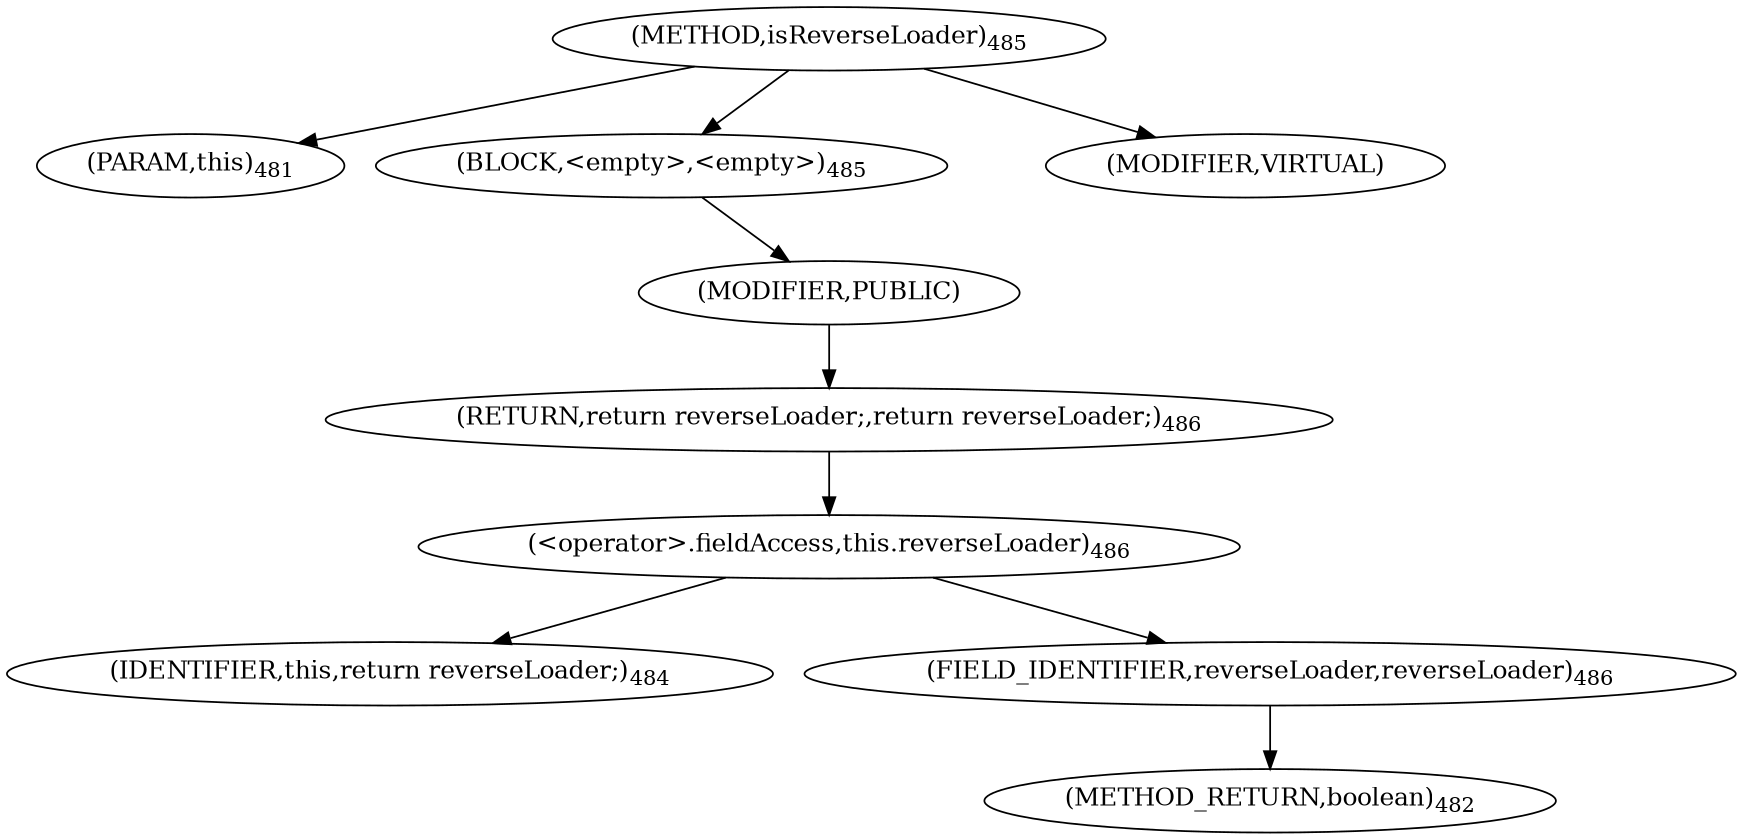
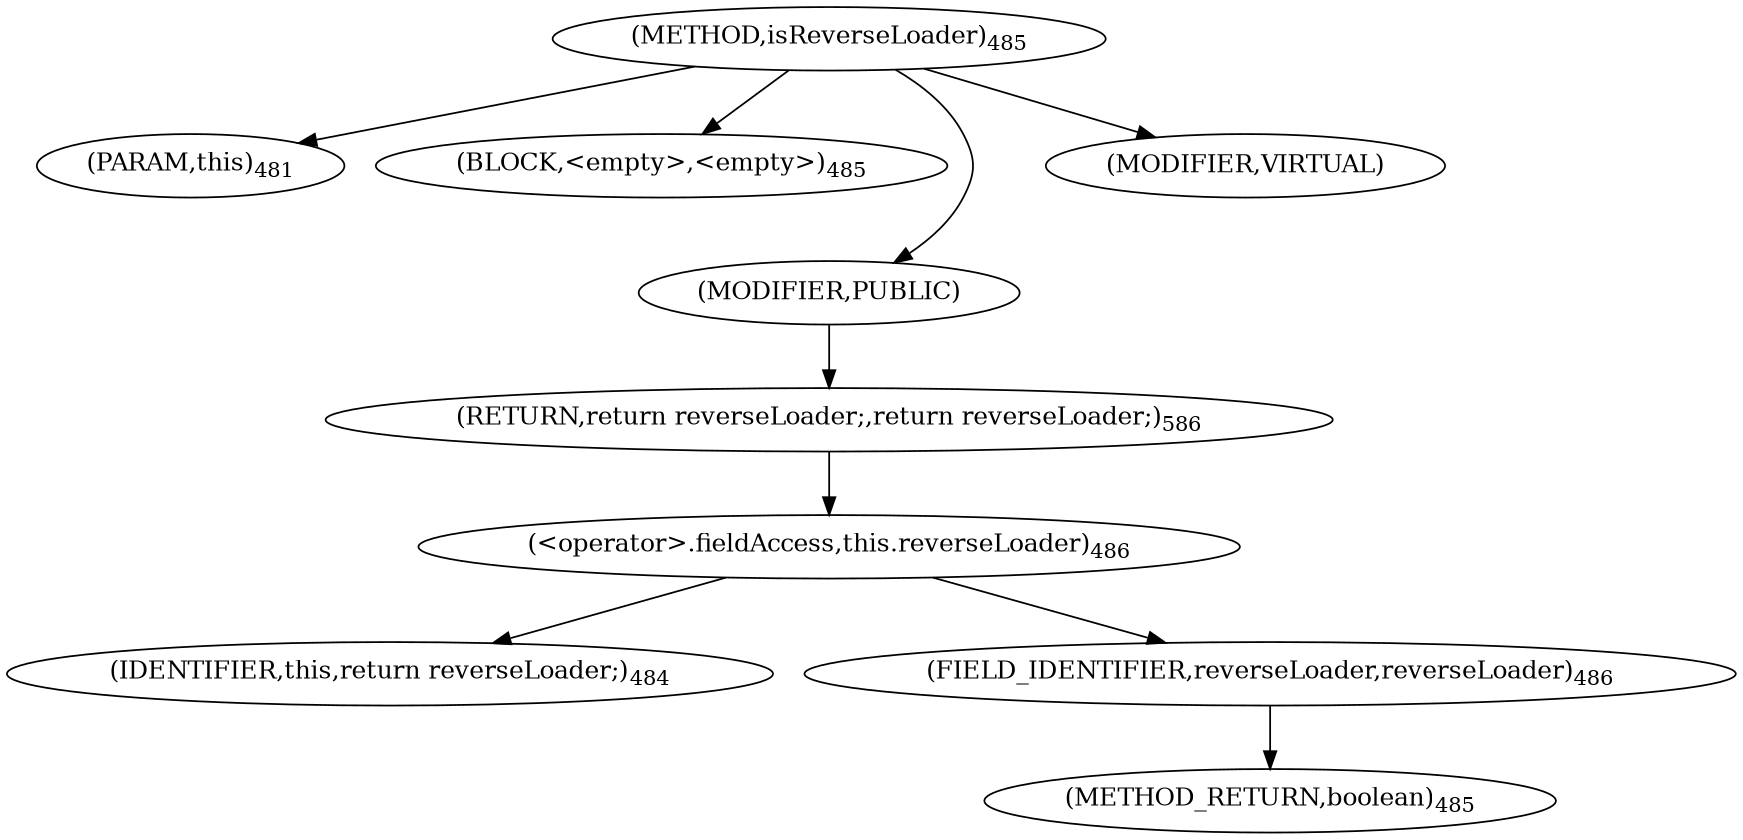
edge "(BLOCK,<empty>,<empty>)" -> "(MODIFIER,PUBLIC)": now "(METHOD,isReverseLoader)" -> "(MODIFIER,PUBLIC)"
node "(RETURN,return reverseLoader;,return reverseLoader;)": text "486" -> "586"
node "(METHOD_RETURN,boolean)": text "482" -> "485"
